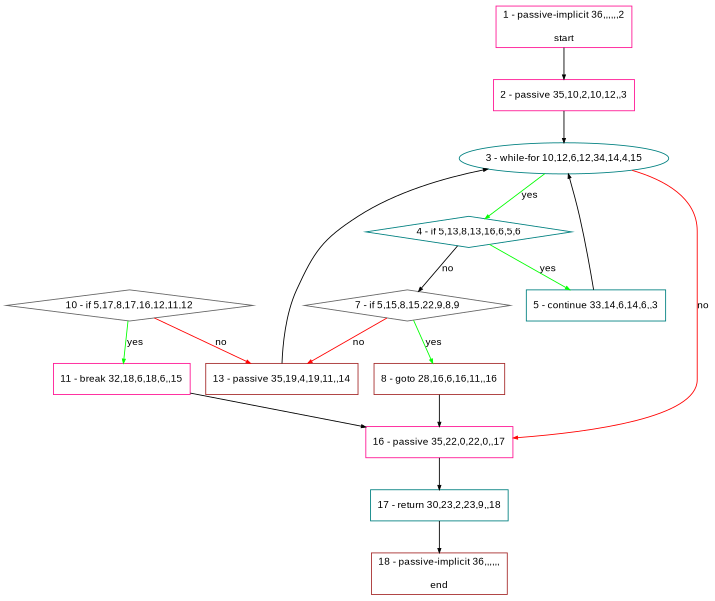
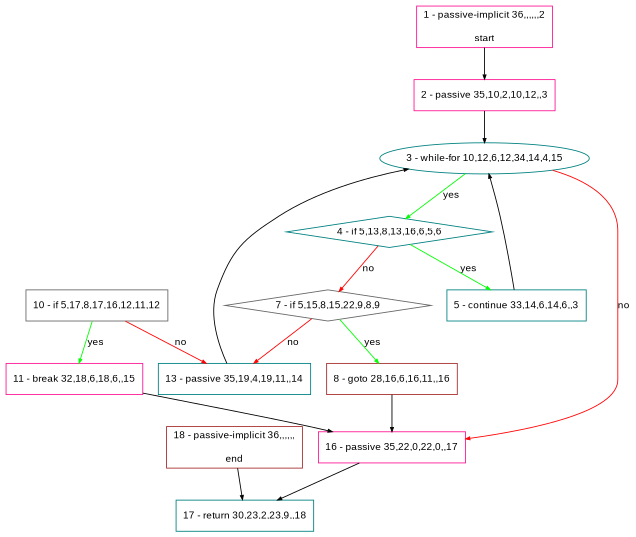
edge "4 - if 5,13,8,13,16,6,5,6" -> "7 - if 5,15,8,15,22,9,8,9": color #000000 -> #ff0000
node "10 - if 5,17,8,17,16,12,11,12": shape diamond -> box
node "13 - passive 35,19,4,19,11,,14": color brown -> teal
edge "17 - return 30,23,2,23,9,,18" -> "18 - passive-implicit 36,,,,,, end": reversed
